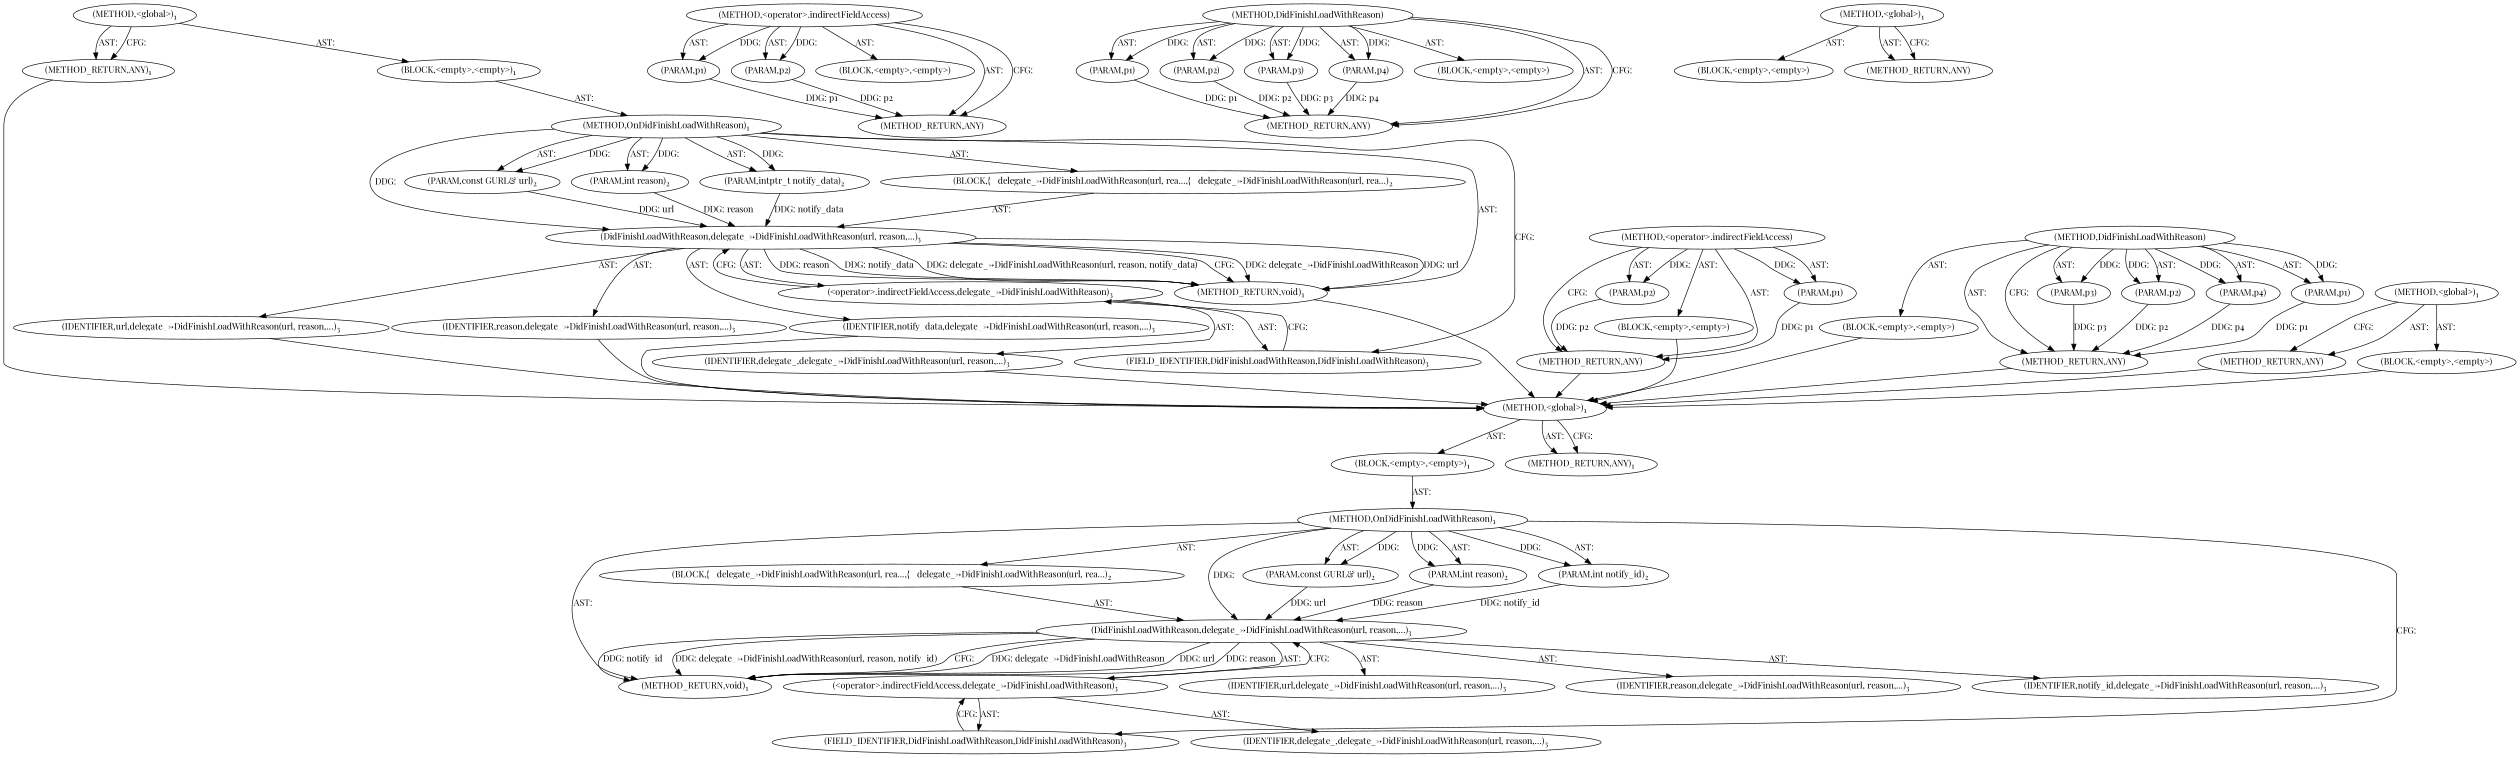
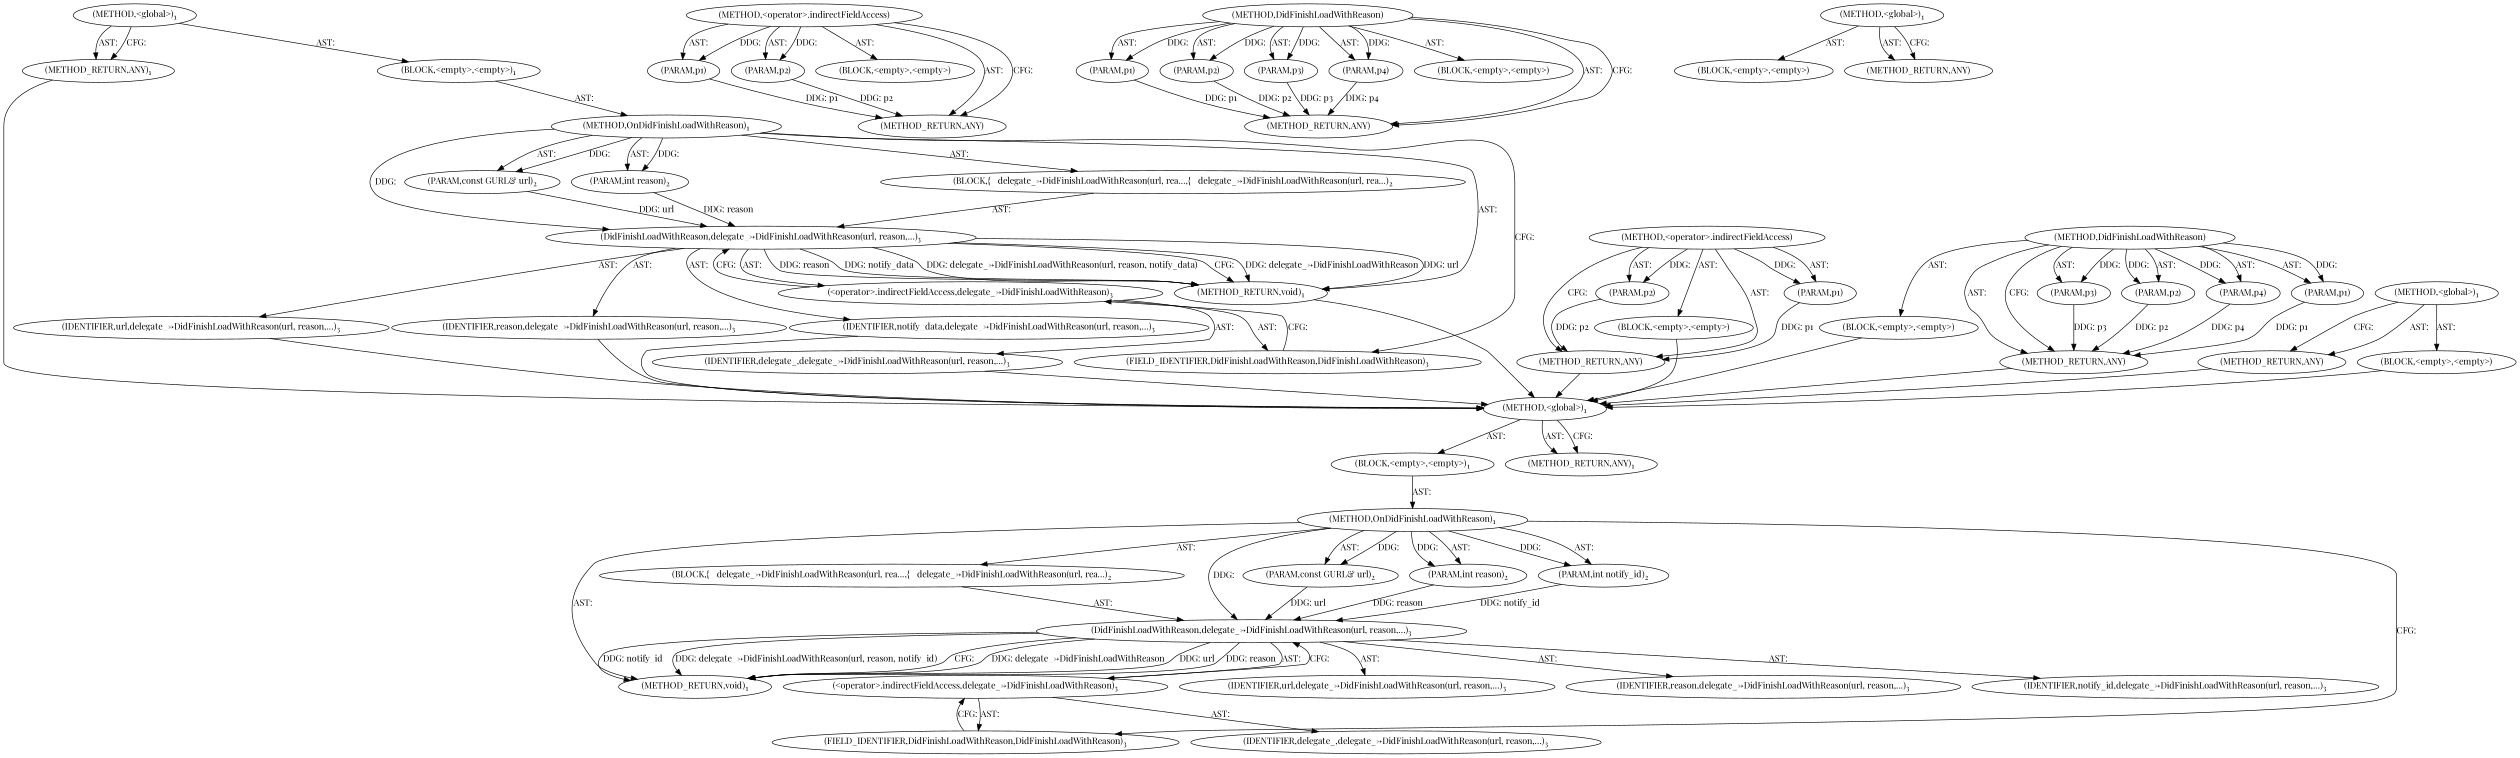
node "(PARAM,intptr_t notify_data)": removed
